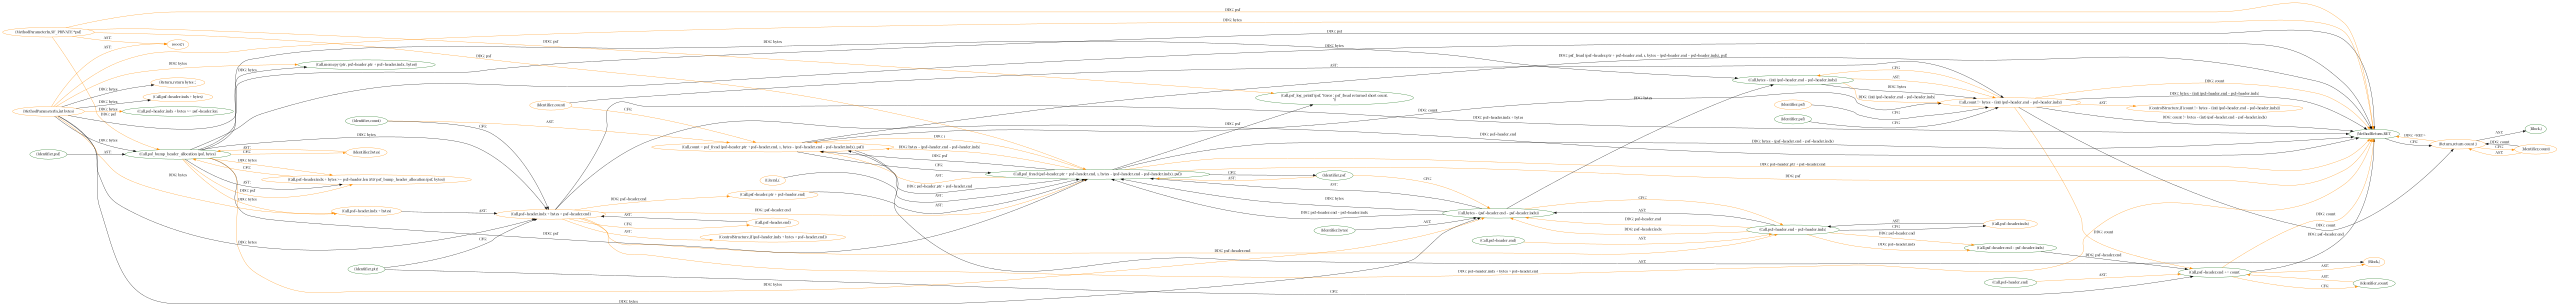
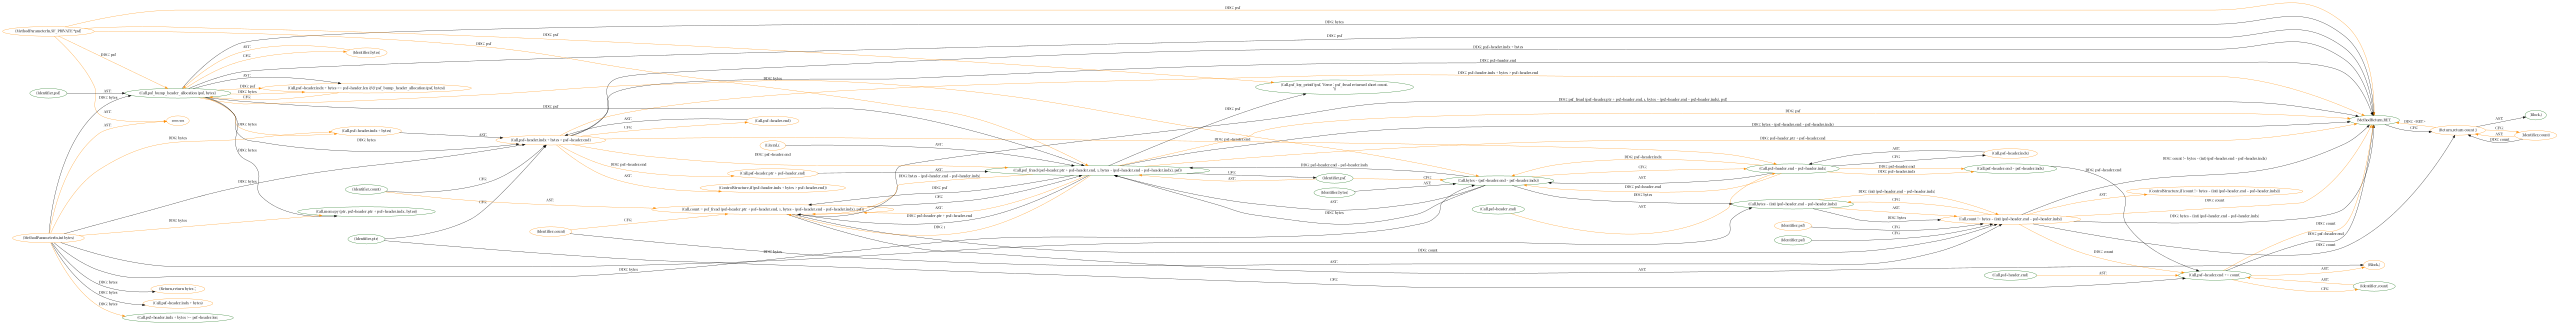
edge "(MethodParameterIn,int bytes)" -> "(MethodReturn,RET)": removed, label "DDG: bytes"
node "1000171": label "1000171" -> "1000101"
